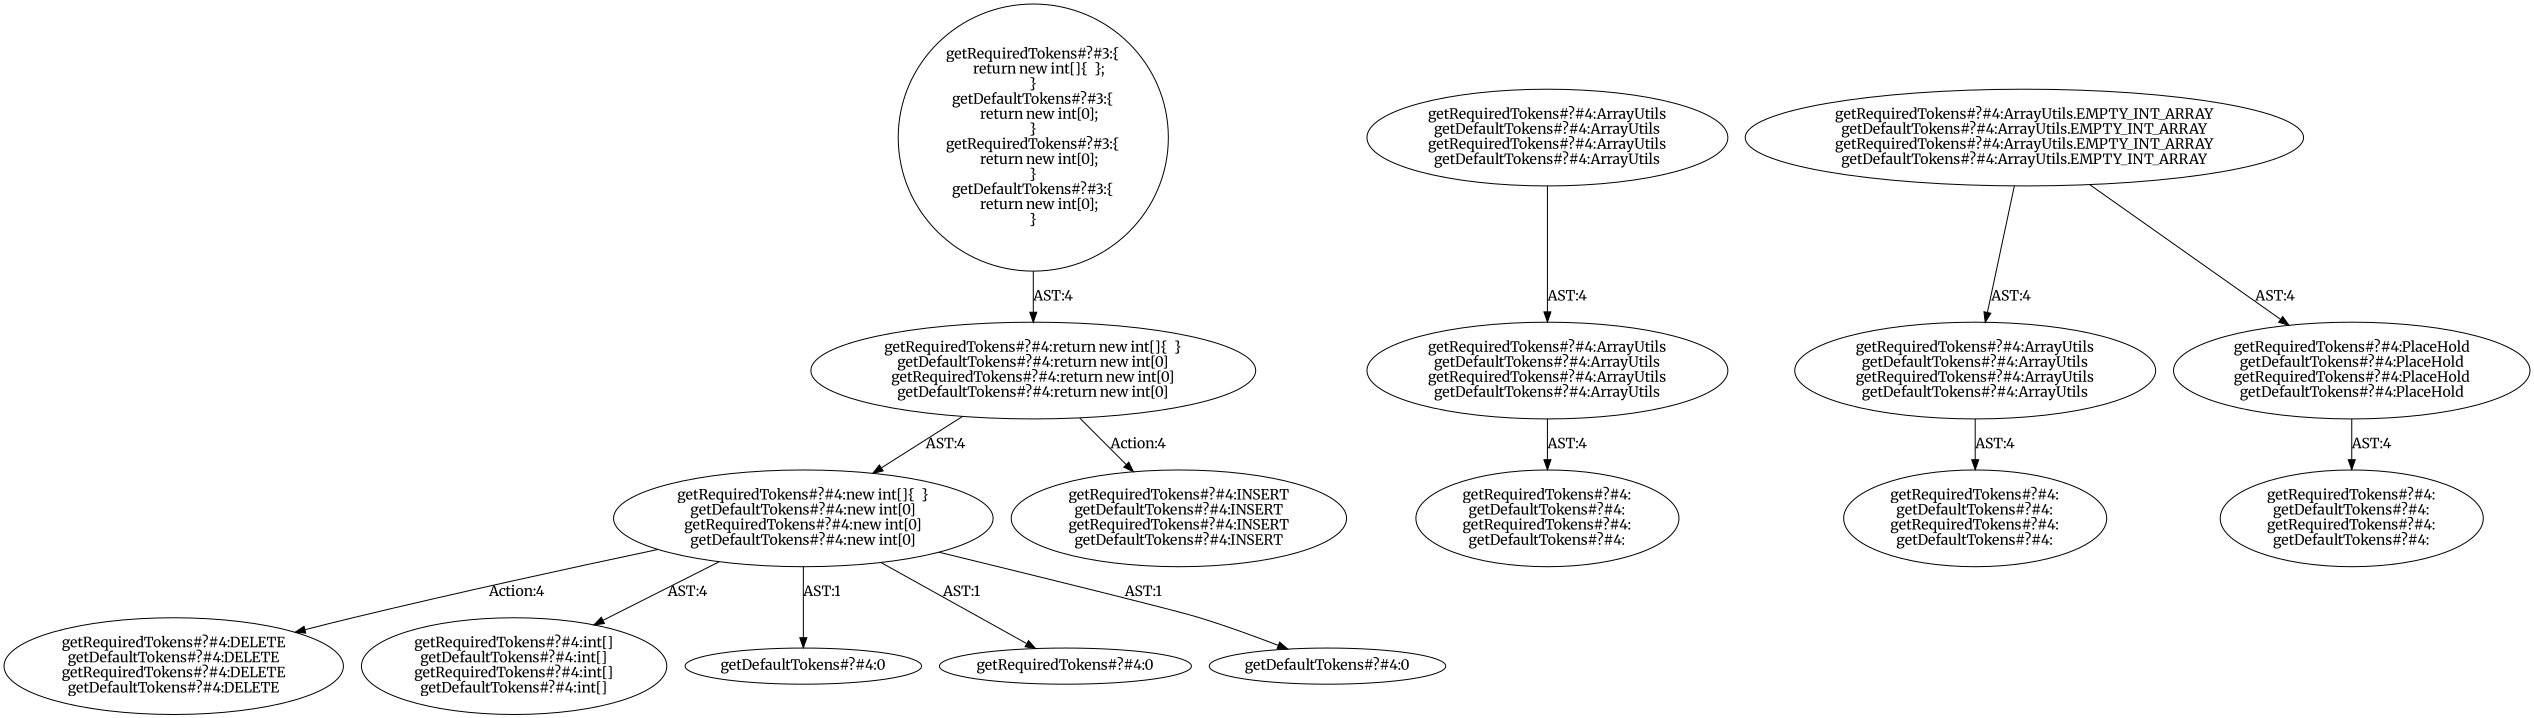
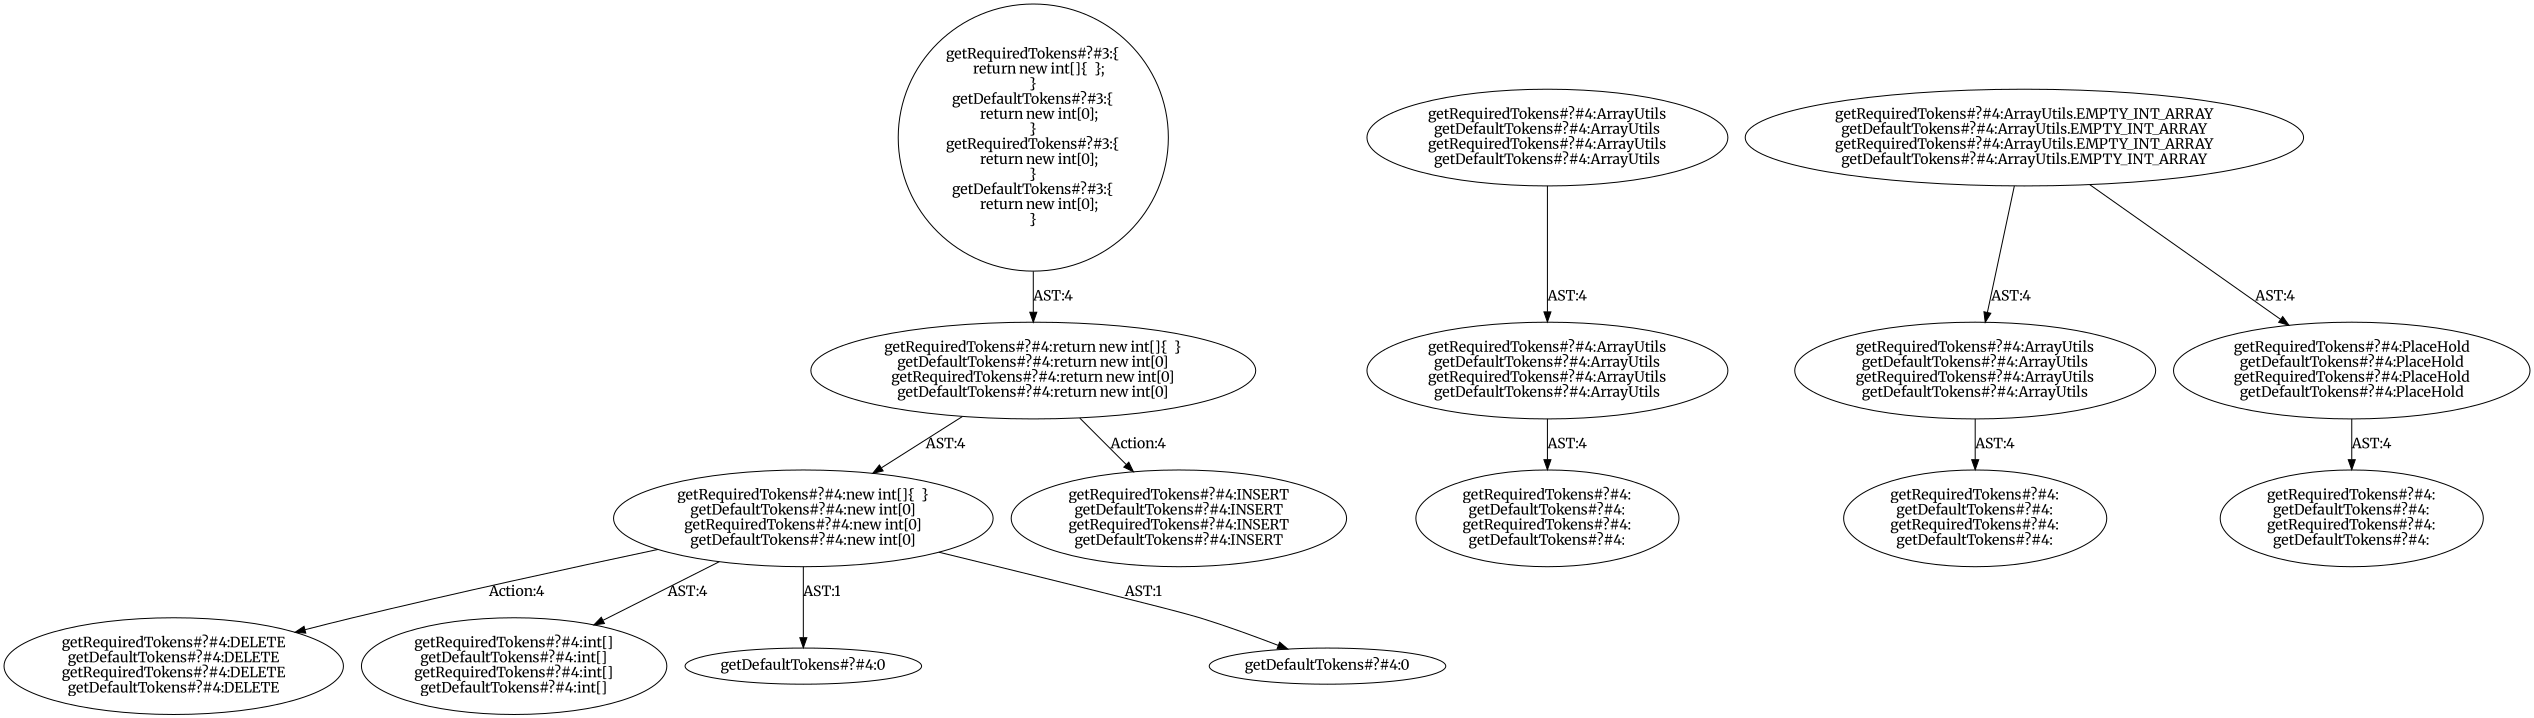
node "getRequiredTokens#?#4:0": removed
